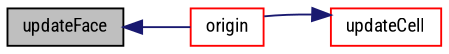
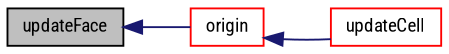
edge "origin" -> "updateCell": reversed
